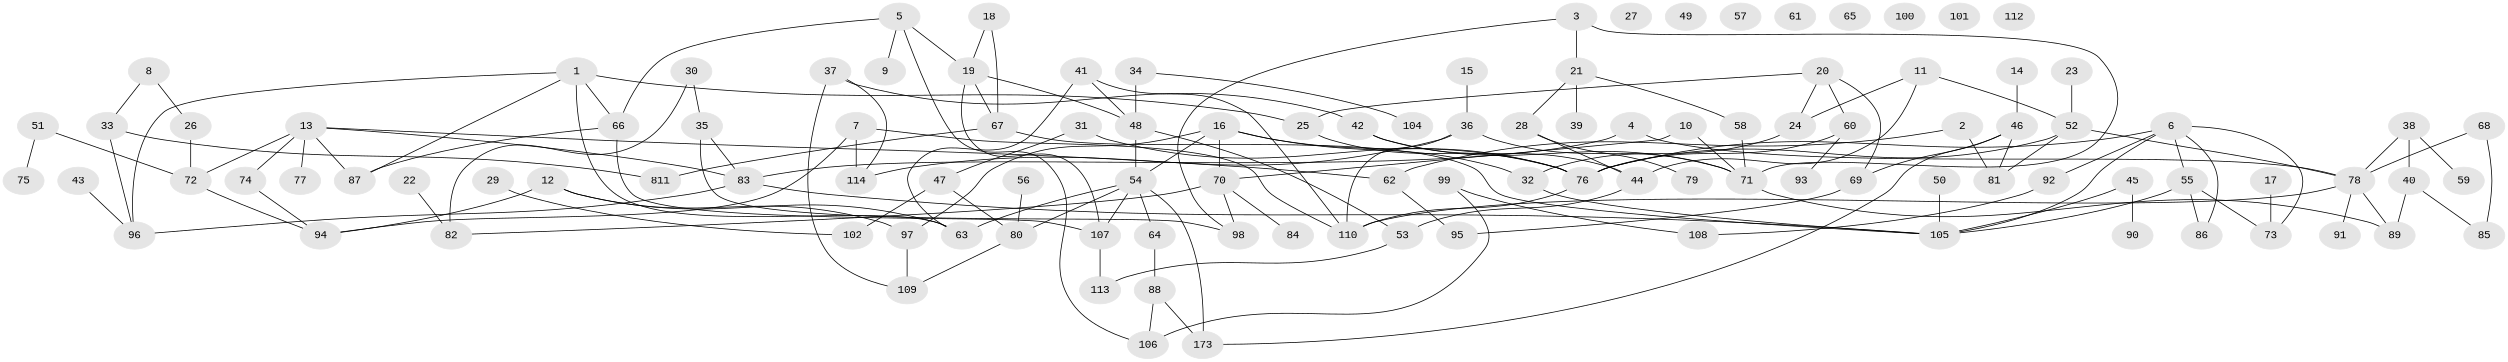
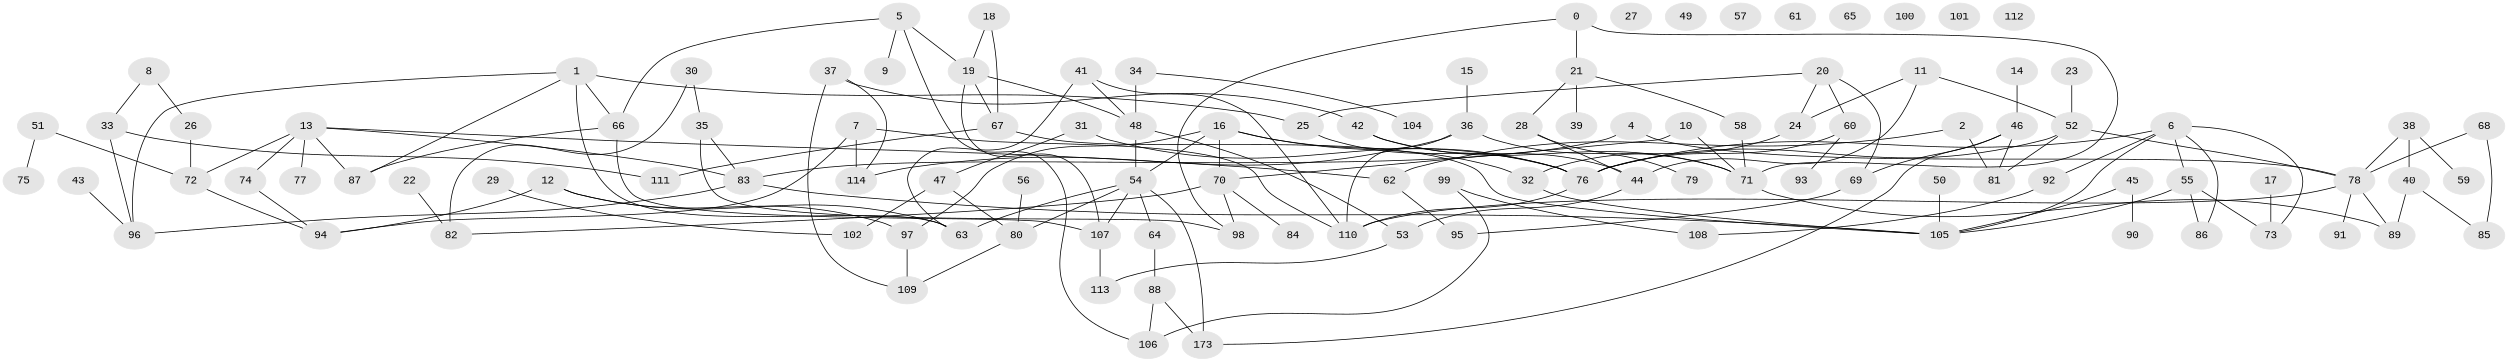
node "3": label "3" -> "0"
node "811": label "811" -> "111"
